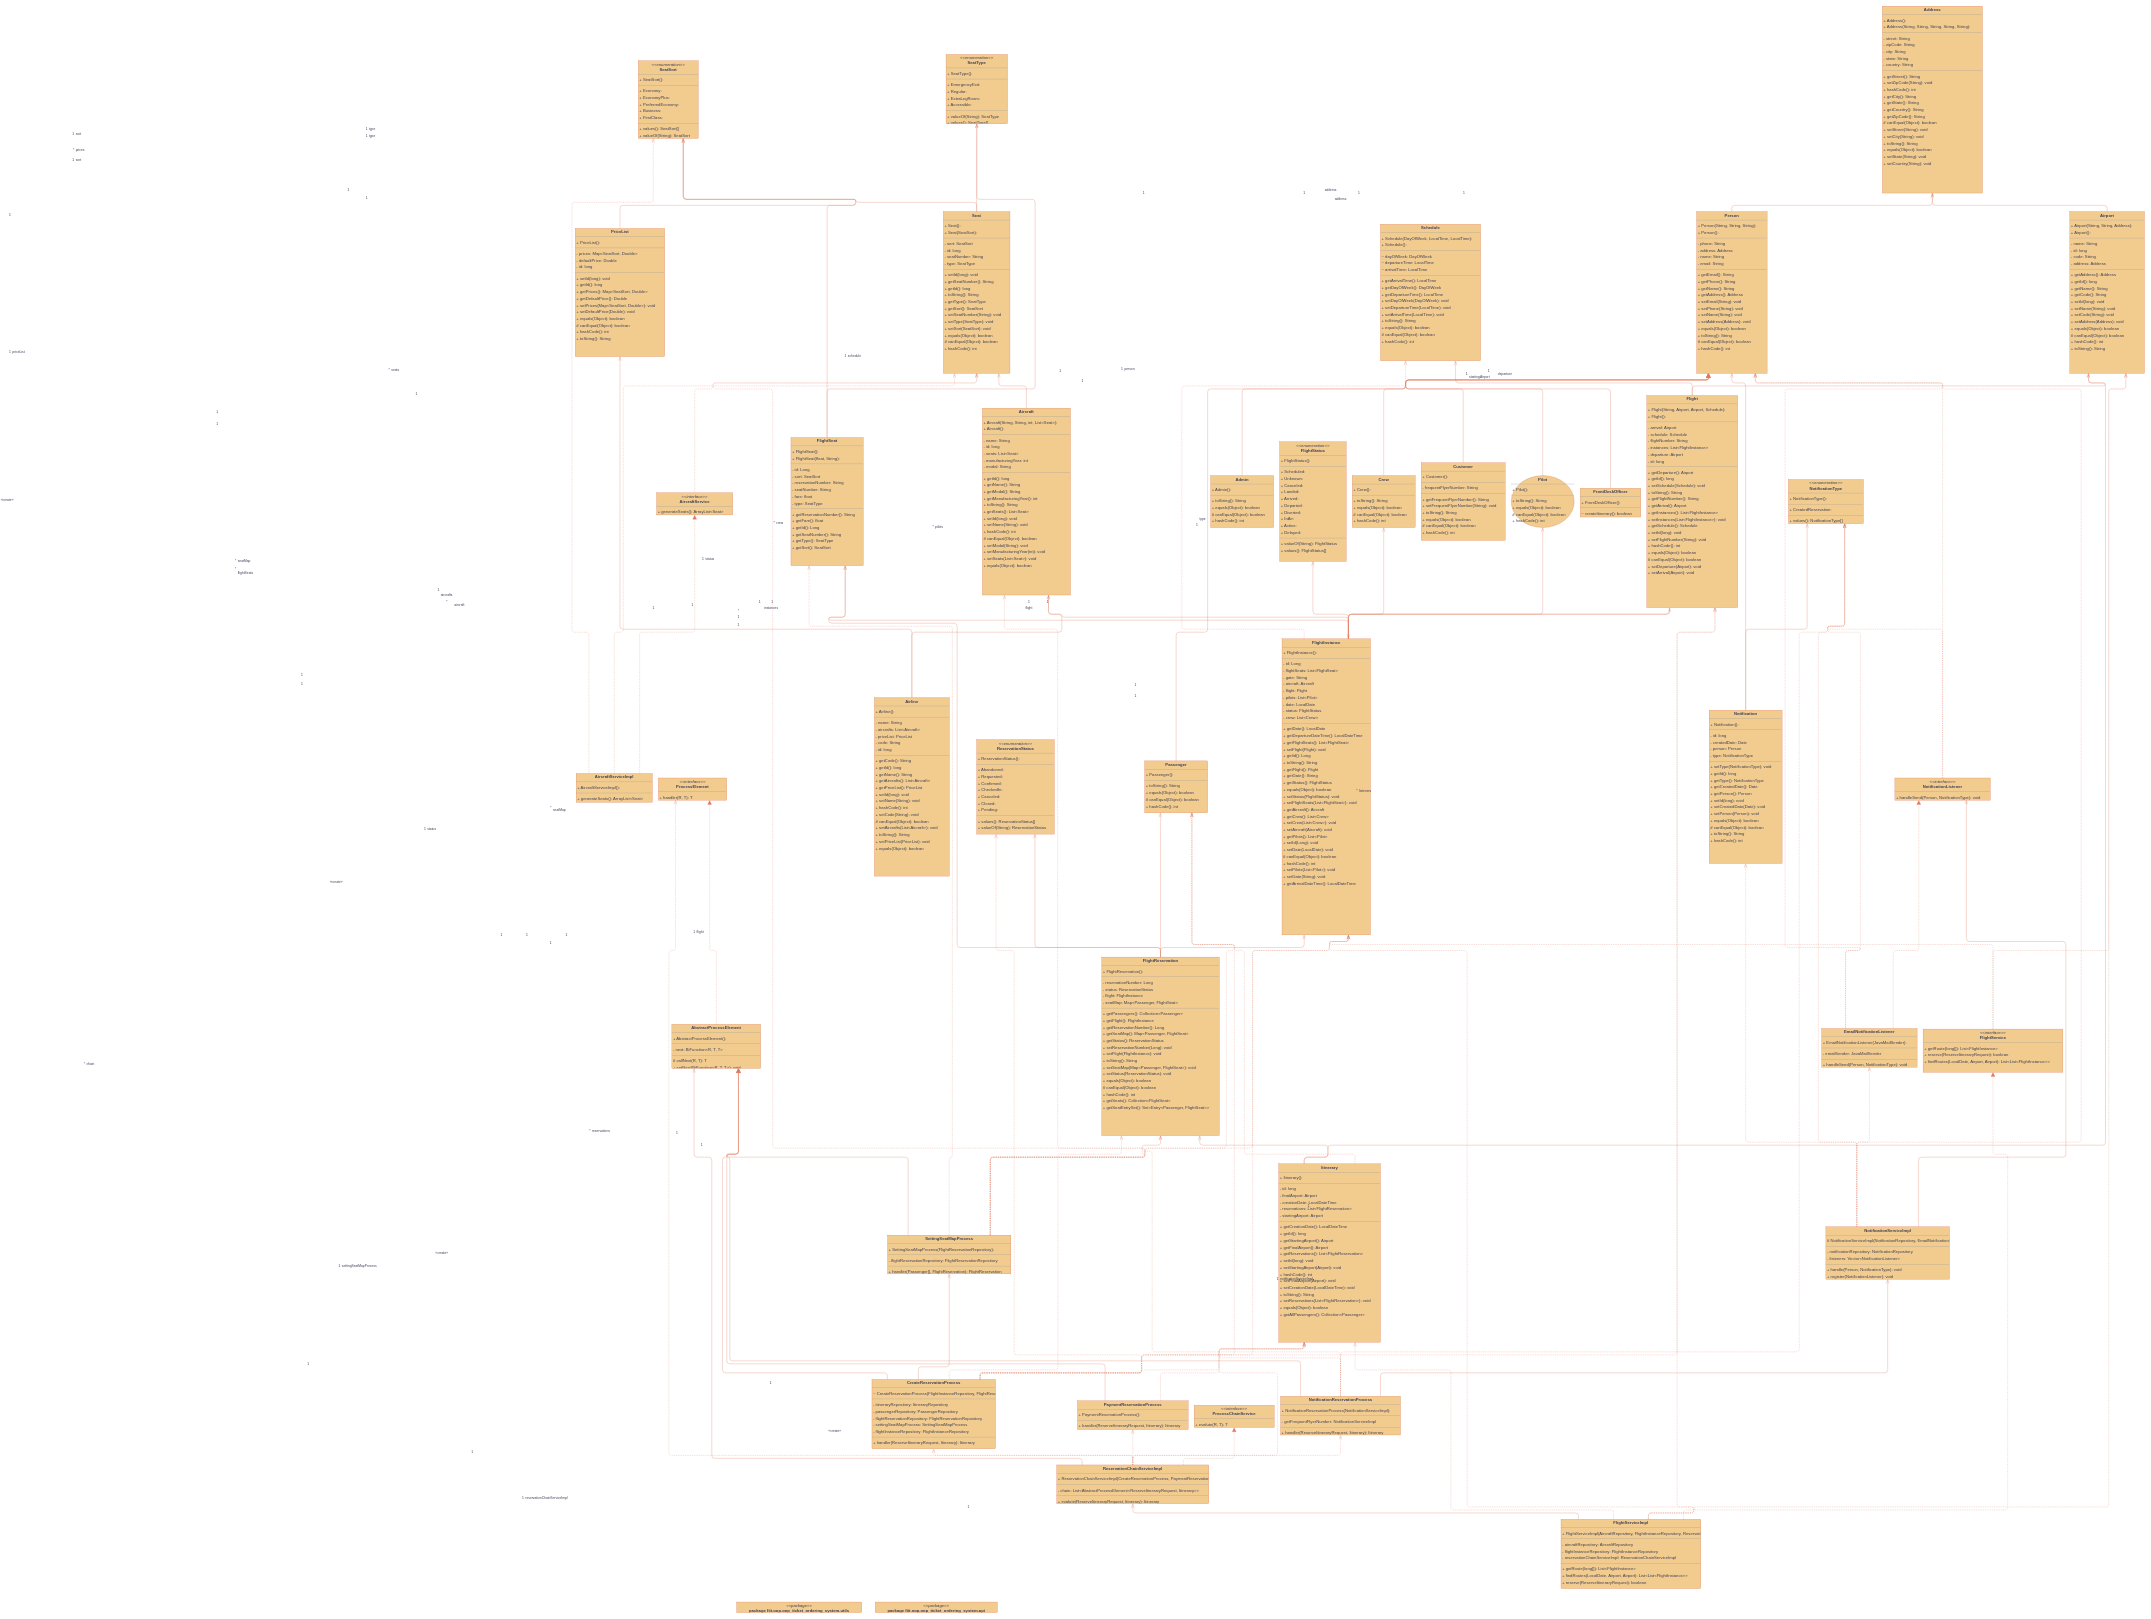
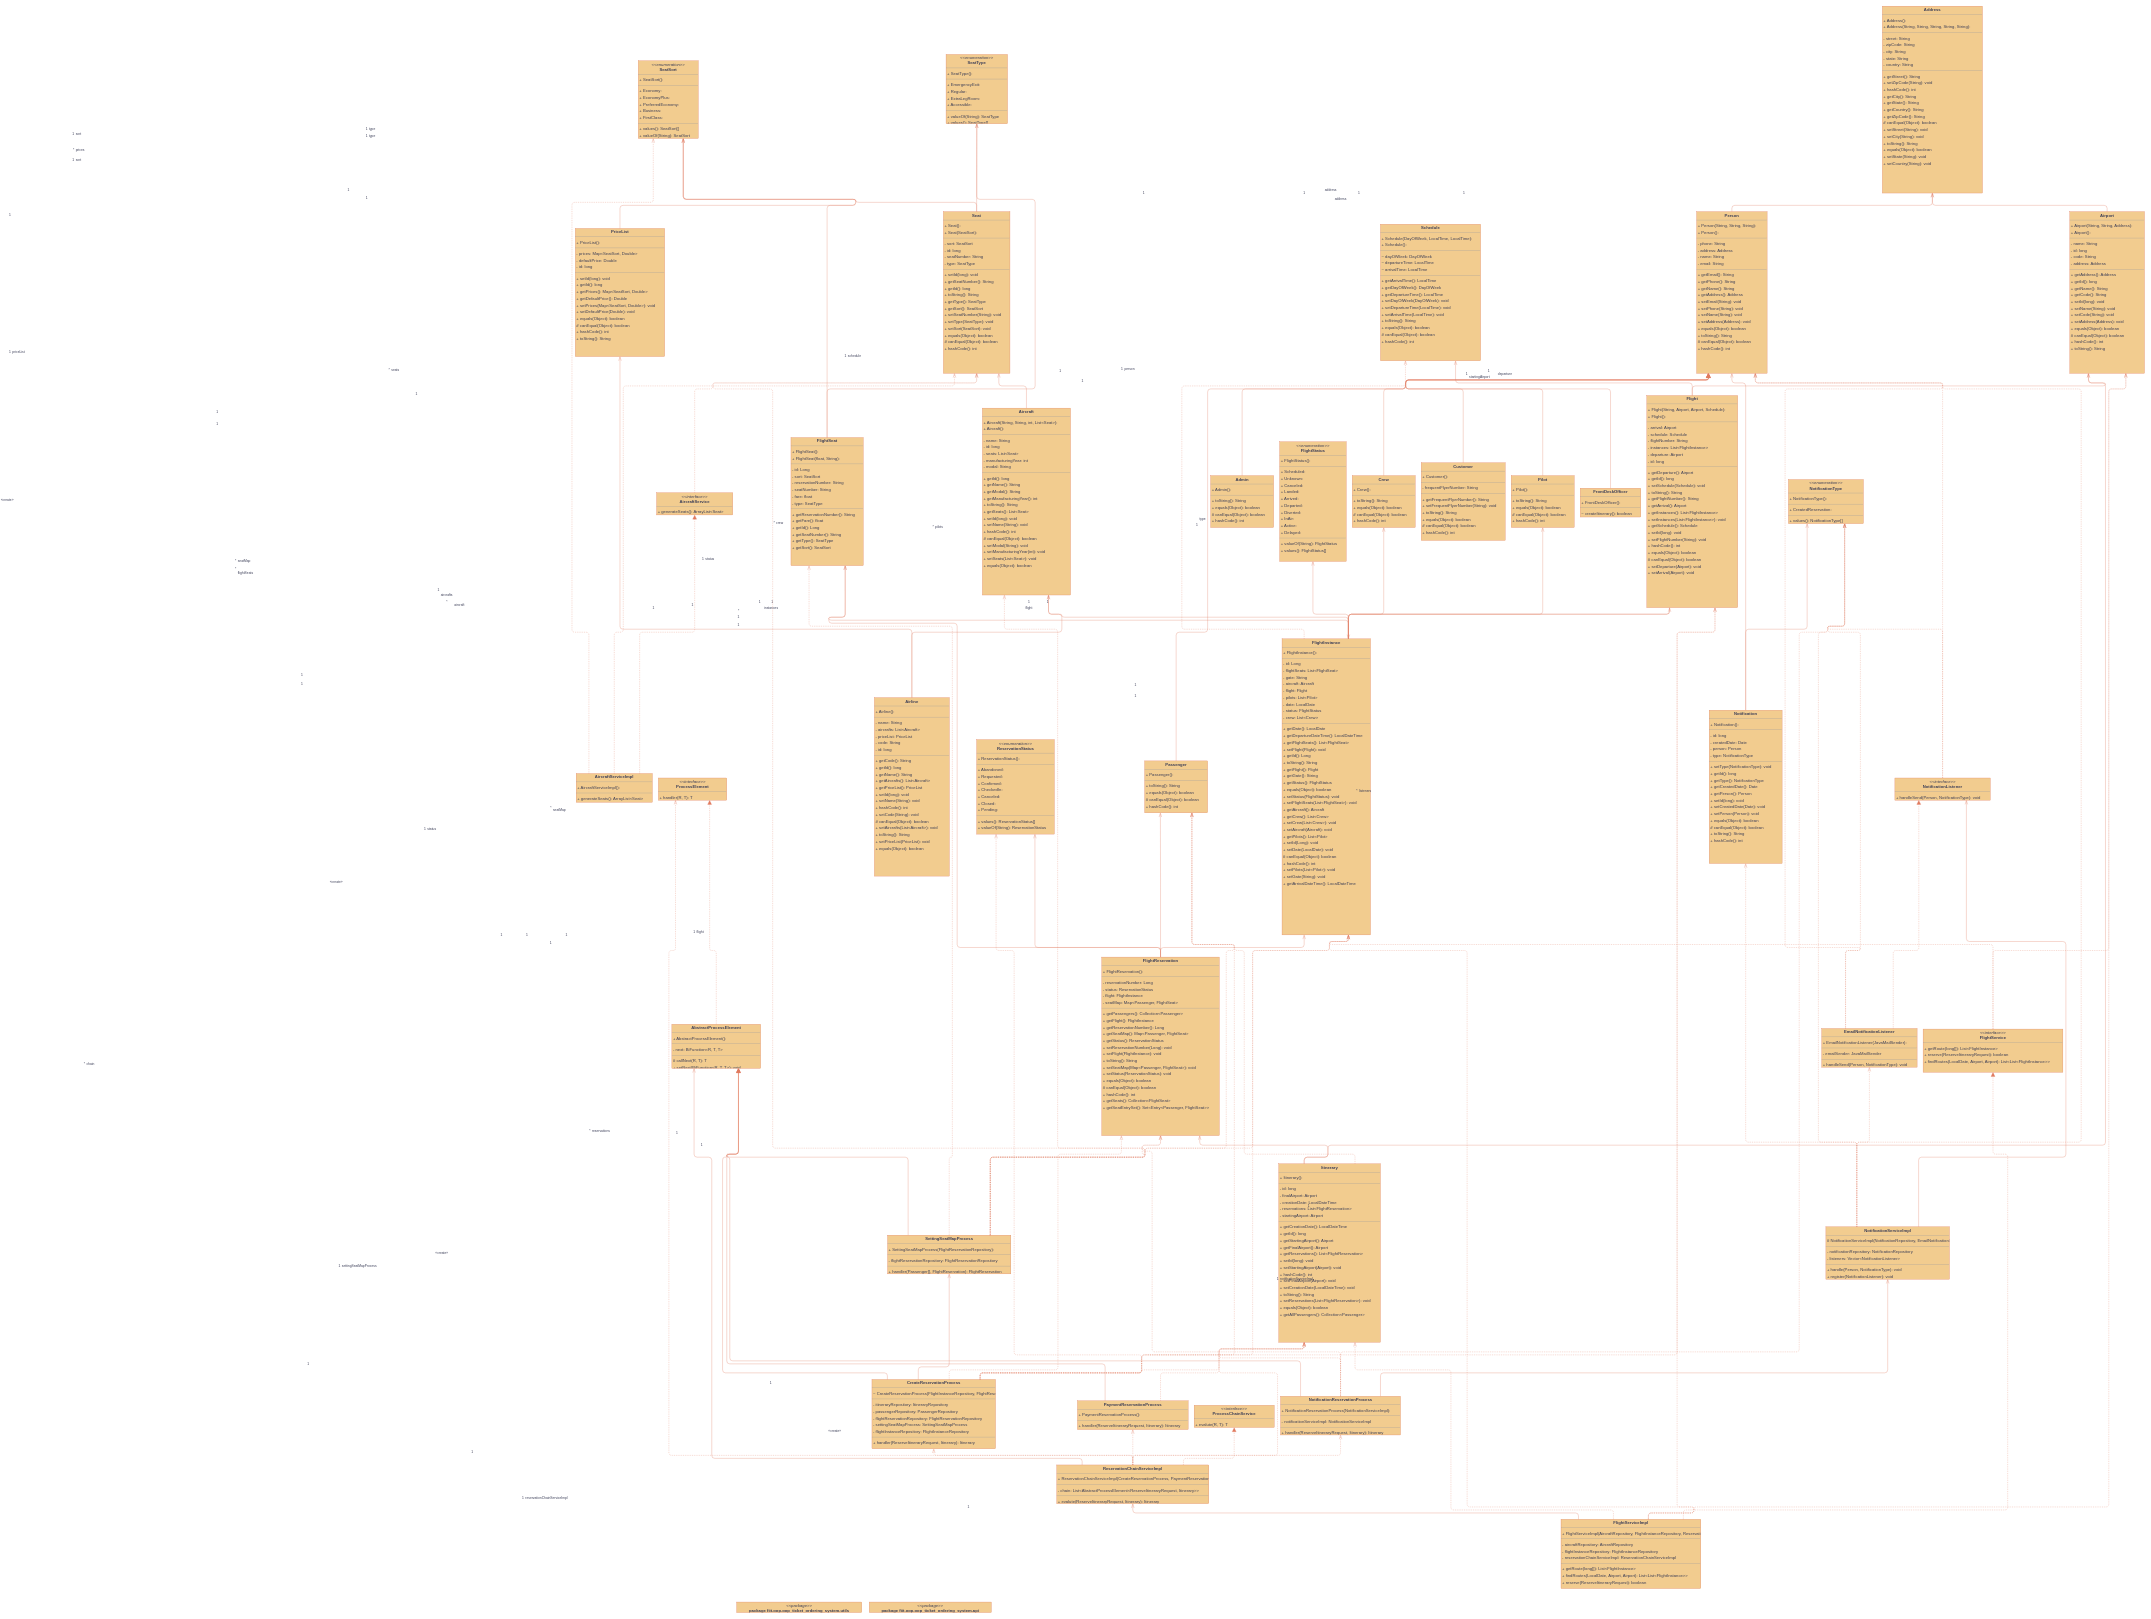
node "Pilot + Pilot(): + toString(): String + equals(Object): boolean # canEqual(Object): boolean + hashCode(): int": shape ellipse -> rectangle
node "NotificationReservationProcess + NotificationReservationProcess(NotificationServiceImpl): - getFrequentFlyerNumber: NotificationServiceImpl + handler(ReserveItineraryRequest, Itinerary): Itinerary": label "NotificationReservationProcess + NotificationReservationProcess(NotificationServiceImpl): - getFrequentFlyerNumber: NotificationServiceImpl + handler(ReserveItineraryRequest, Itinerary): Itinerary" -> "NotificationReservationProcess + NotificationReservationProcess(NotificationServiceImpl): - notificationServiceImpl: NotificationServiceImpl + handler(ReserveItineraryRequest, Itinerary): Itinerary"
node "<<package>> package fiit.oop.oop_ticket_ordering_system.api": moved (936, 1607) -> (930, 1607)
